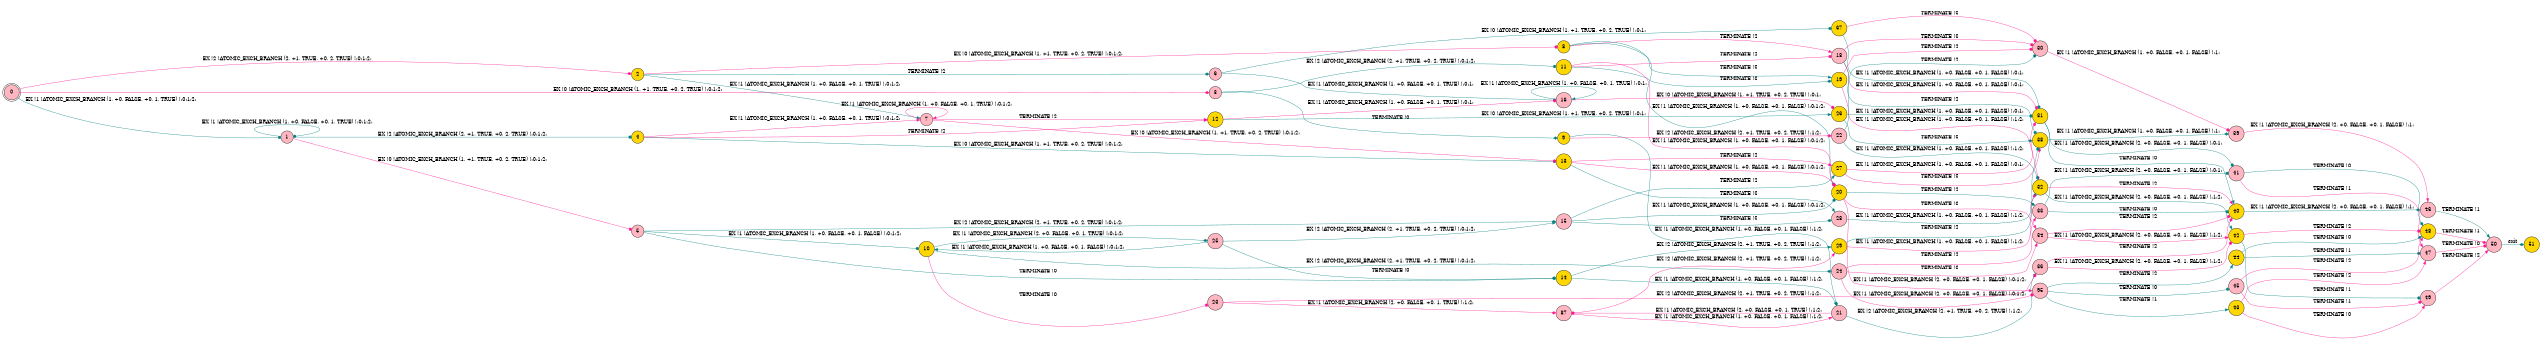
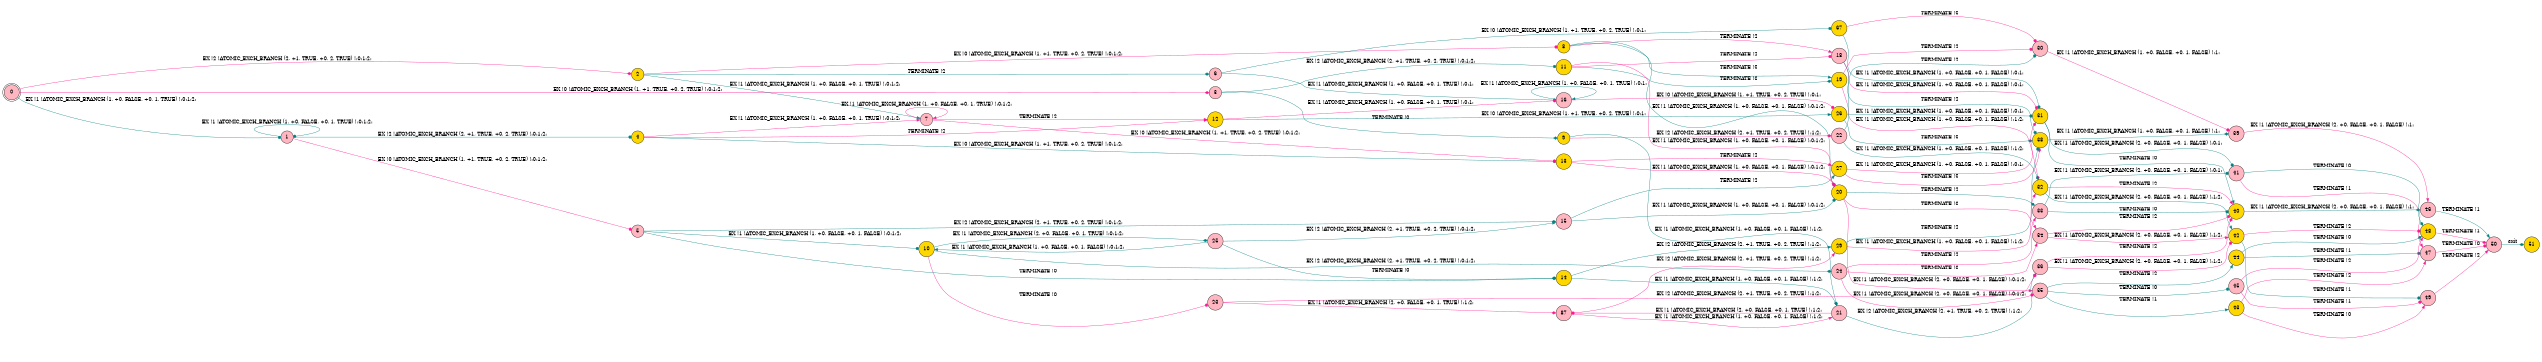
edge "18" -> "30": removed, label "TERMINATE !0"
node "28": removed
node "95": label "95" -> "35"
